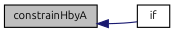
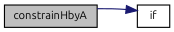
edge "if" -> "constrainHbyA": reversed
